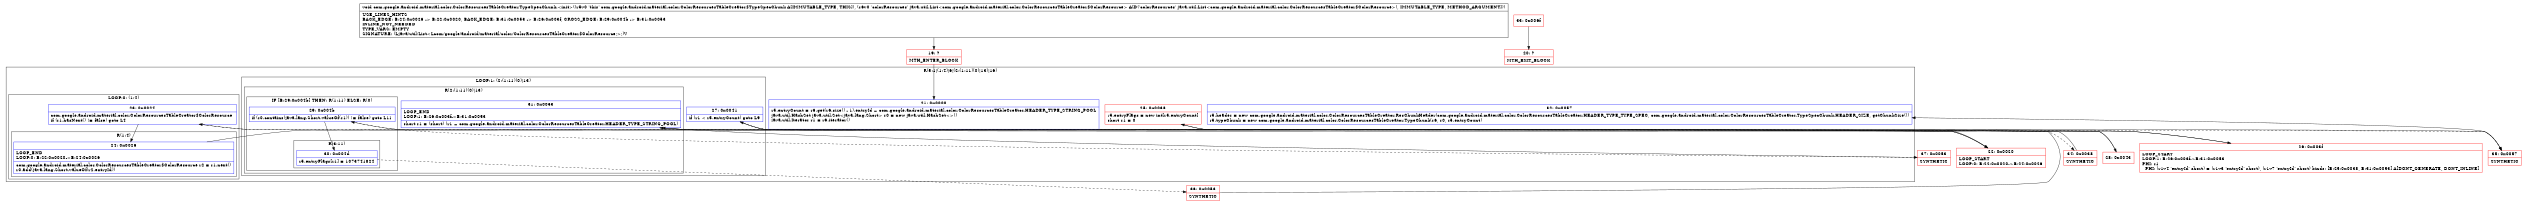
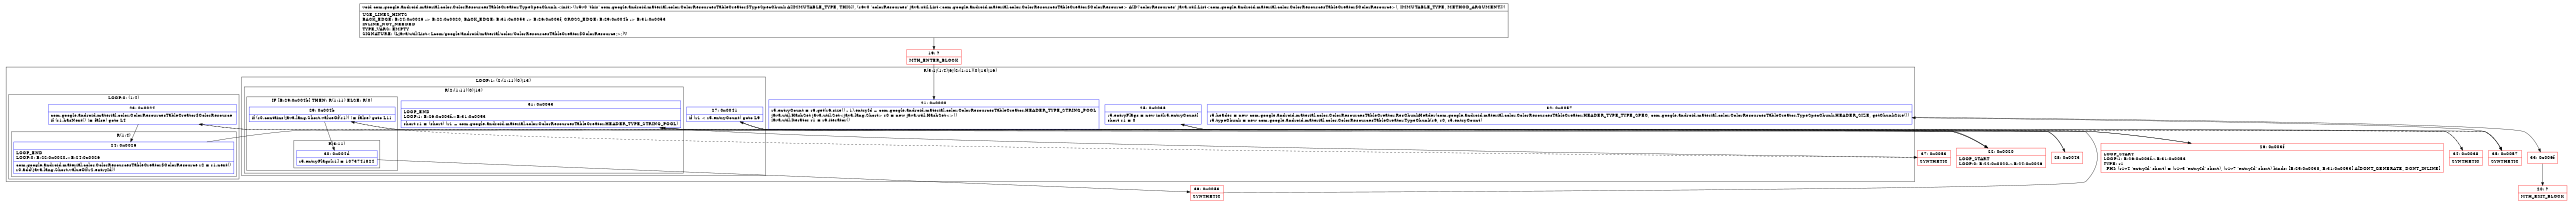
node "25: 0x0038": color red -> blue
edge "32: 0x0057" -> "33: 0x006f": added
node "26: 0x003f": text "PHI: r1" -> "TYPE: r1"
edge "30: 0x004d" -> "36: 0x0053": style dashed -> solid
